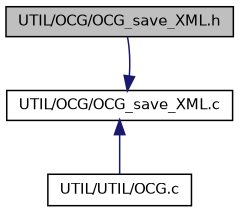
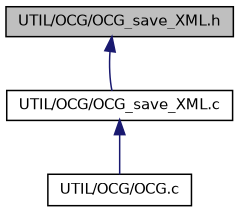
edge "UTIL/OCG/OCG_save_XML.h" -> "UTIL/OCG/OCG_save_XML.c": reversed
node "UTIL/UTIL/OCG.c": label "UTIL/UTIL/OCG.c" -> "UTIL/OCG/OCG.c"
